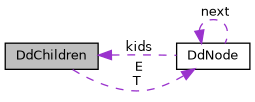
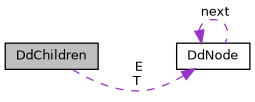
edge "DdNode" -> "DdChildren": removed, label "kids"
